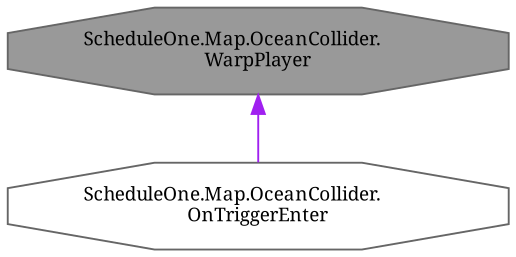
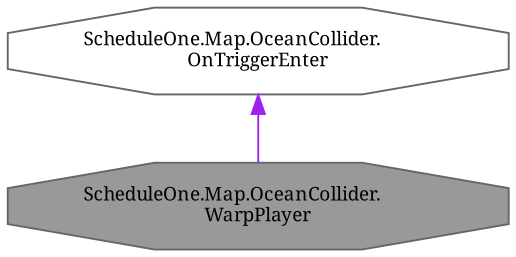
edge "ScheduleOne.Map.OceanCollider. OnTriggerEnter" -> "ScheduleOne.Map.OceanCollider. WarpPlayer": reversed
